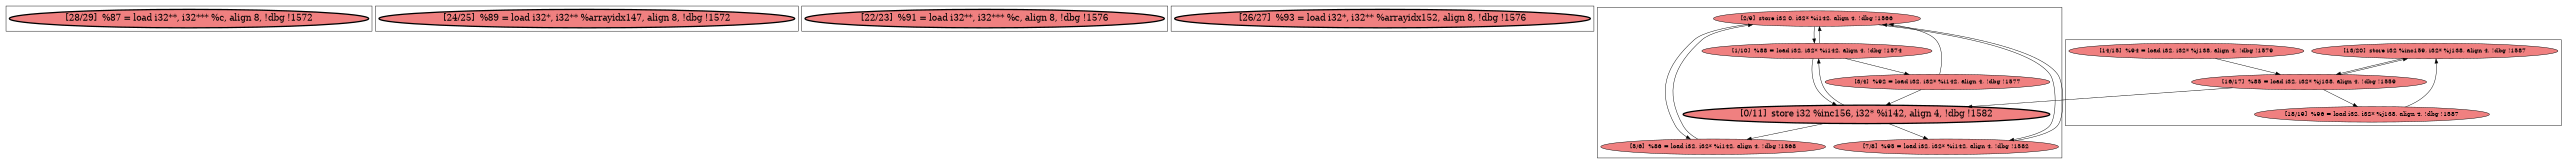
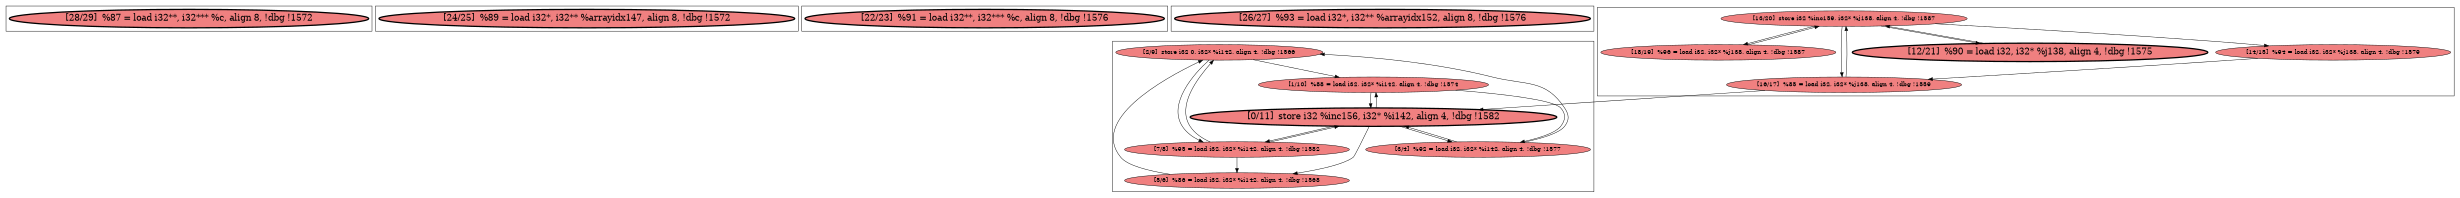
edge "[13/20]  store i32 %inc159, i32* %j138, align 4, !dbg !1587" -> "[14/15]  %94 = load i32, i32* %j138, align 4, !dbg !1579": added
edge "[1/10]  %88 = load i32, i32* %i142, align 4, !dbg !1574" -> "[2/9]  store i32 0, i32* %i142, align 4, !dbg !1566": removed
node "[12/21]  %90 = load i32, i32* %j138, align 4, !dbg !1575": added
edge "[2/9]  store i32 0, i32* %i142, align 4, !dbg !1566" -> "[5/6]  %86 = load i32, i32* %i142, align 4, !dbg !1568": now "[7/8]  %95 = load i32, i32* %i142, align 4, !dbg !1582" -> "[5/6]  %86 = load i32, i32* %i142, align 4, !dbg !1568"
edge "[16/17]  %85 = load i32, i32* %j138, align 4, !dbg !1559" -> "[18/19]  %96 = load i32, i32* %j138, align 4, !dbg !1587": now "[13/20]  store i32 %inc159, i32* %j138, align 4, !dbg !1587" -> "[18/19]  %96 = load i32, i32* %j138, align 4, !dbg !1587"
edge "[0/11]  store i32 %inc156, i32* %i142, align 4, !dbg !1582" -> "[3/4]  %92 = load i32, i32* %i142, align 4, !dbg !1577": added
edge "[7/8]  %95 = load i32, i32* %i142, align 4, !dbg !1582" -> "[0/11]  store i32 %inc156, i32* %i142, align 4, !dbg !1582": added
